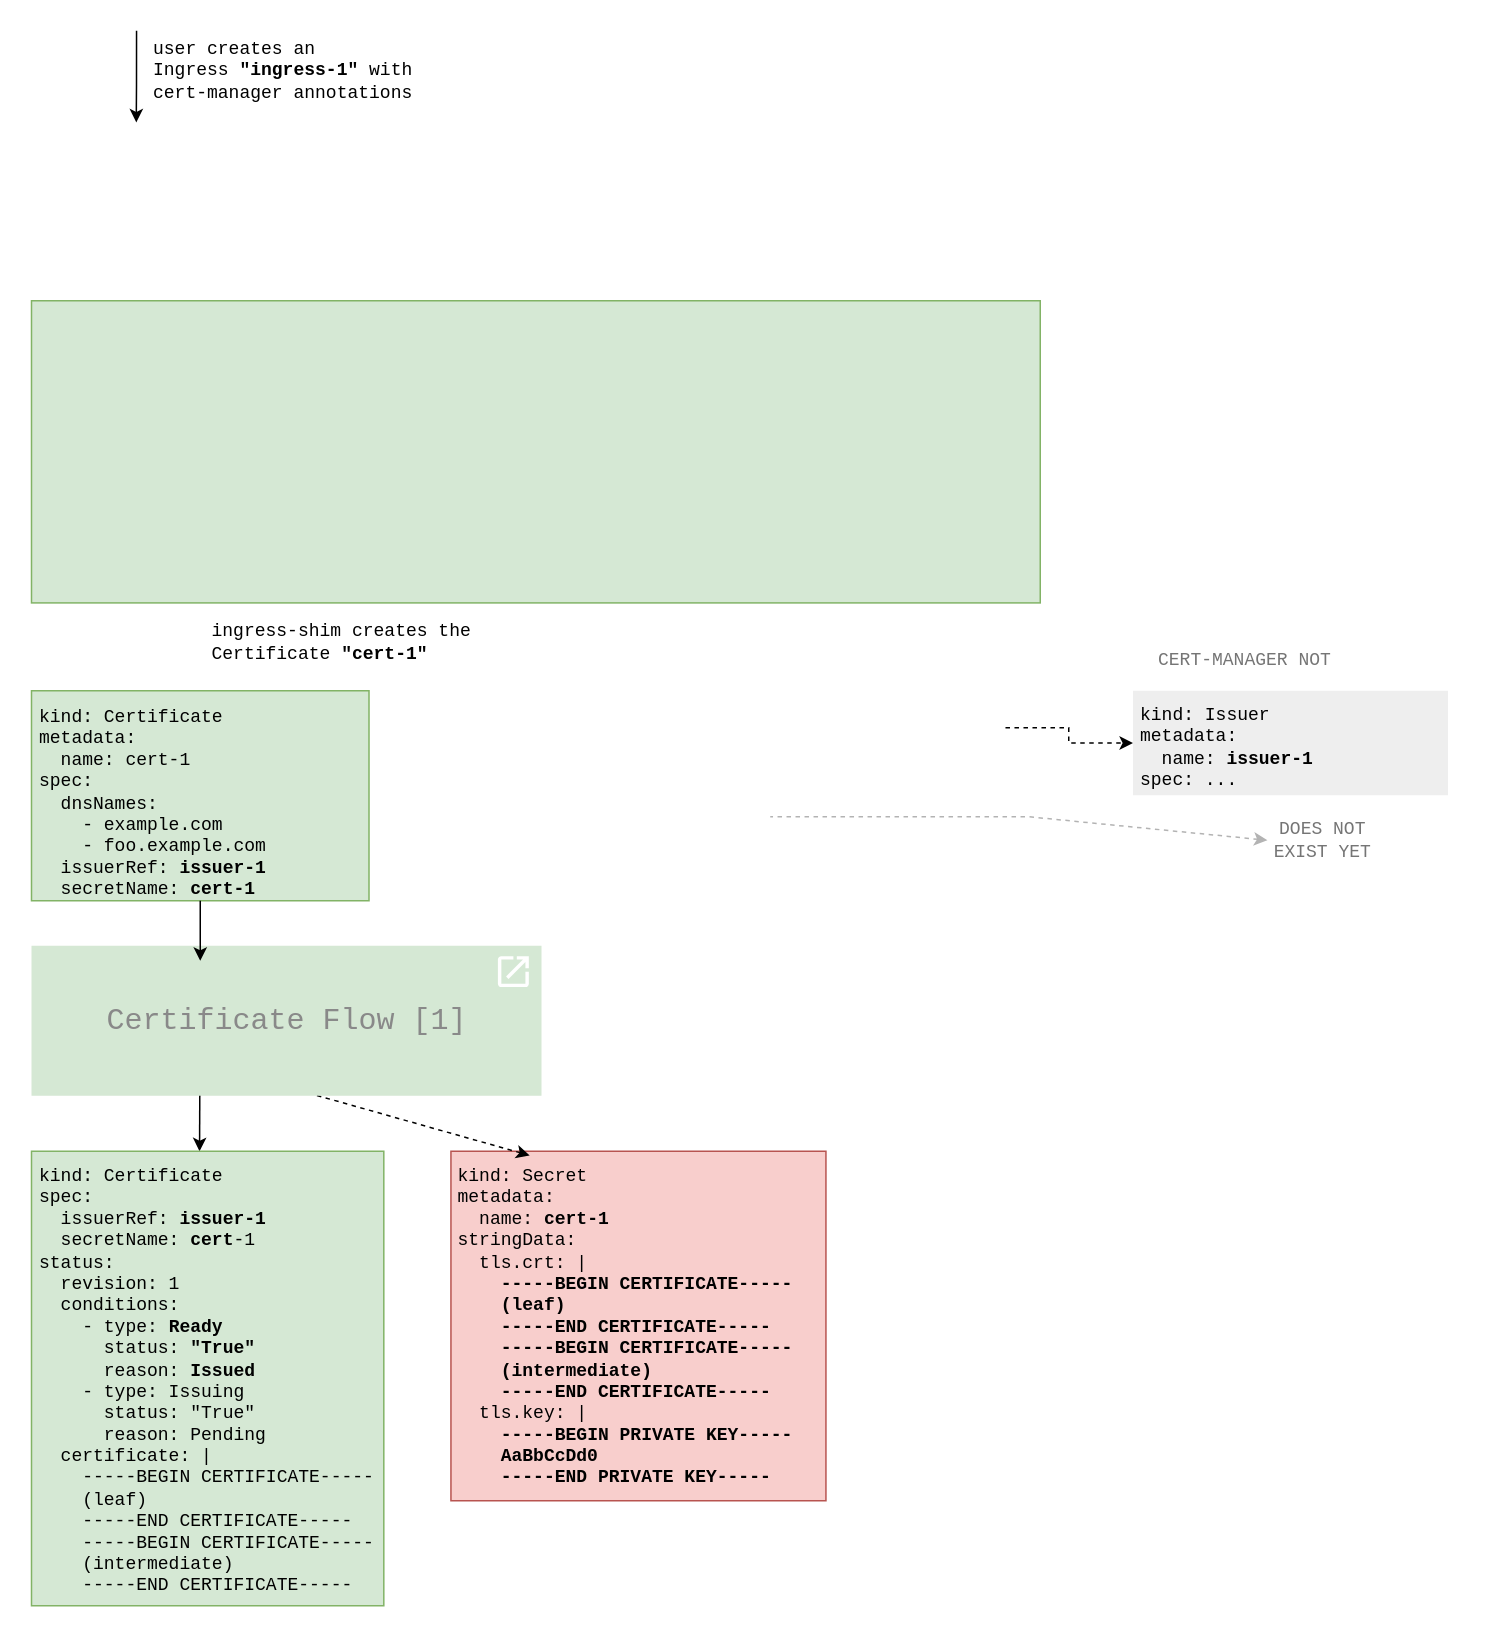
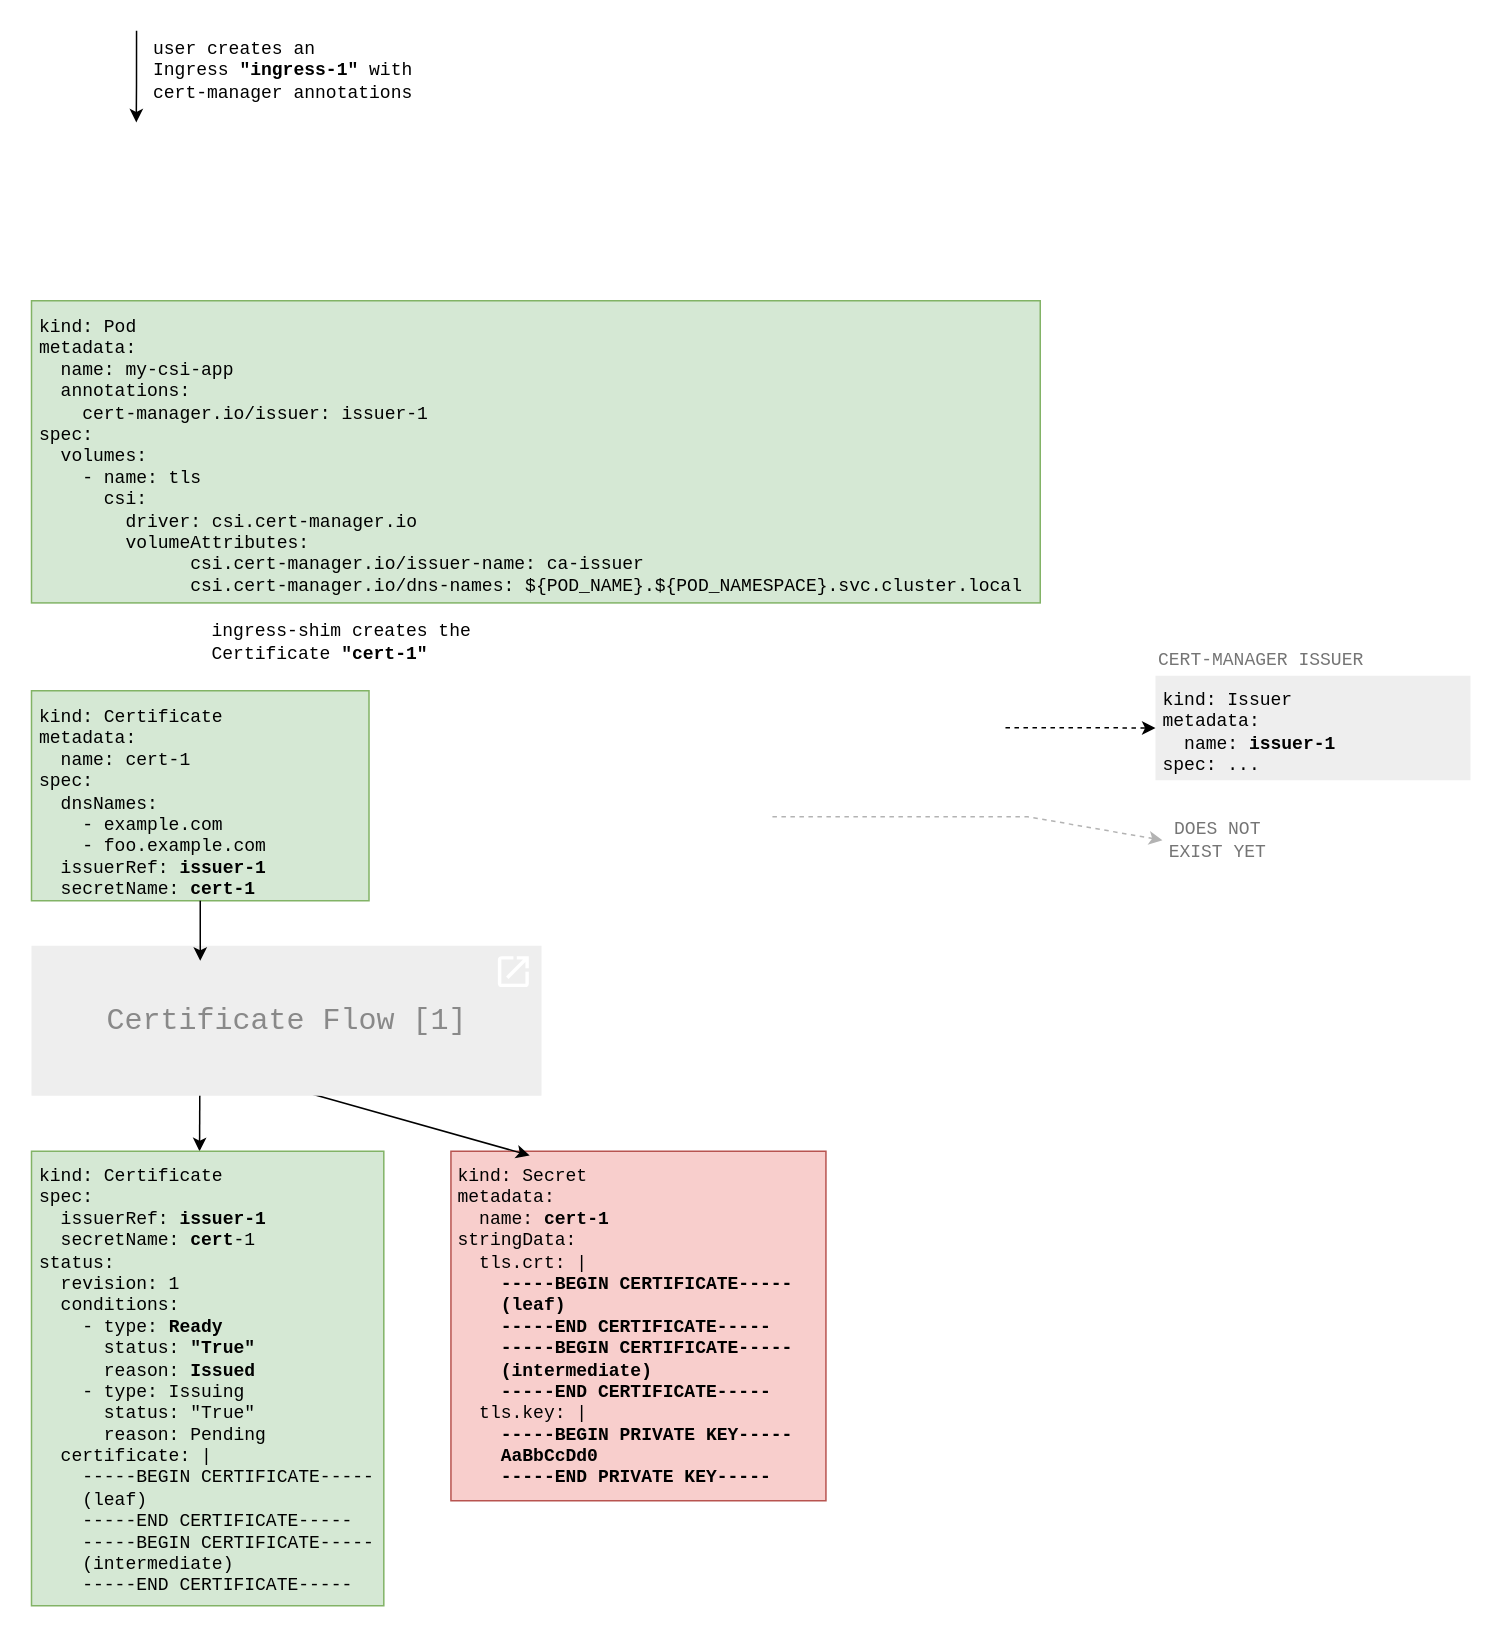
node "kind: Pod metadata: name: my-csi-app annotations: cert-manager.io/issuer: issuer-1 spec: volumes: - name: tls csi: driver: csi.cert-manager.io volumeAttributes: csi.cert-manager.io/issuer-name: ca-issuer csi.cert-manager.io/dns-names: ${POD_NAME}.${POD_NAMESPACE}.svc.cluster.local": added
node "CERT-MANAGER NOT": label "CERT-MANAGER NOT" -> "CERT-MANAGER ISSUER"
node "kind: Issuer metadata: name: issuer-1 spec: ...": moved (1290, 743) -> (1313, 728)
node "DOES NOT EXIST YET": moved (1324, 840) -> (1219, 840)
node "Certificate Flow [1]": fillcolor #d5e8d4 -> #eeeeee
edge "Certificate Flow [1]" -> "kind: Secret metadata: name: cert-1 stringData: tls.crt: | -----BEGIN CERTIFICATE----- (leaf) -----END CERTIFICATE----- -----BEGIN CERTIFICATE----- (intermediate) -----END CERTIFICATE----- tls.key: | -----BEGIN PRIVATE KEY----- AaBbCcDd0 -----END PRIVATE KEY-----": style dashed -> solid
